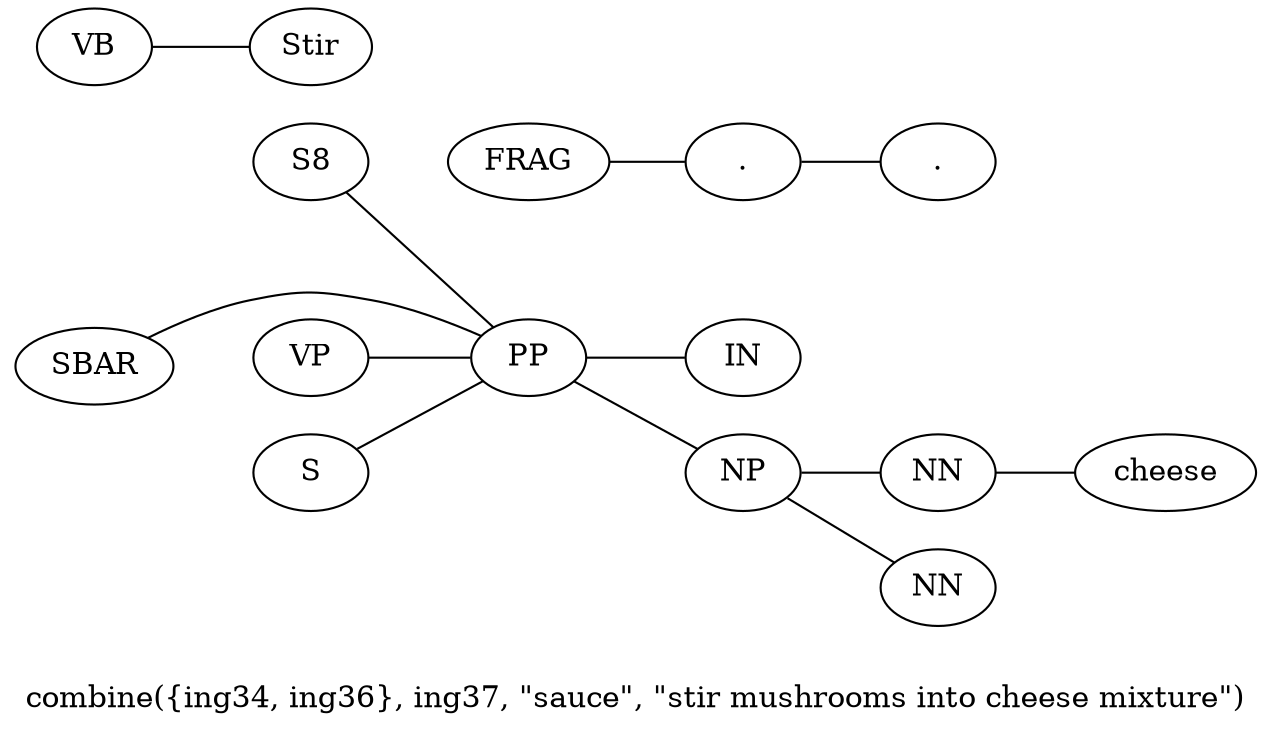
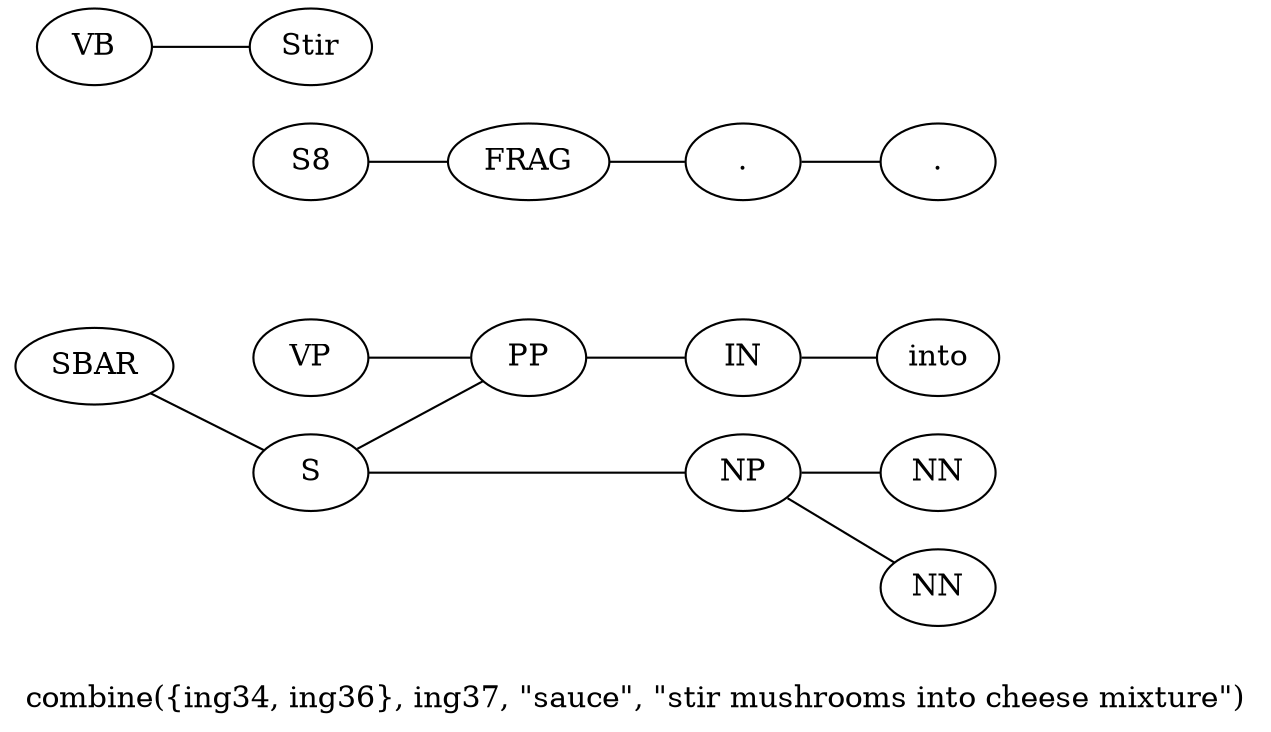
edge "S8" -- "PP": now "S8" -- "FRAG"
edge "PP" -- "SBAR": now "S" -- "SBAR"
node "into": added
edge "PP" -- "NP": now "S" -- "NP"
node "cheese": removed
